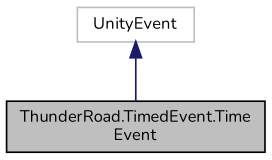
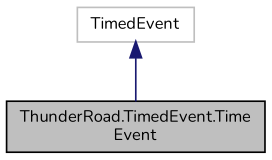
node "UnityEvent": label "UnityEvent" -> "TimedEvent"
